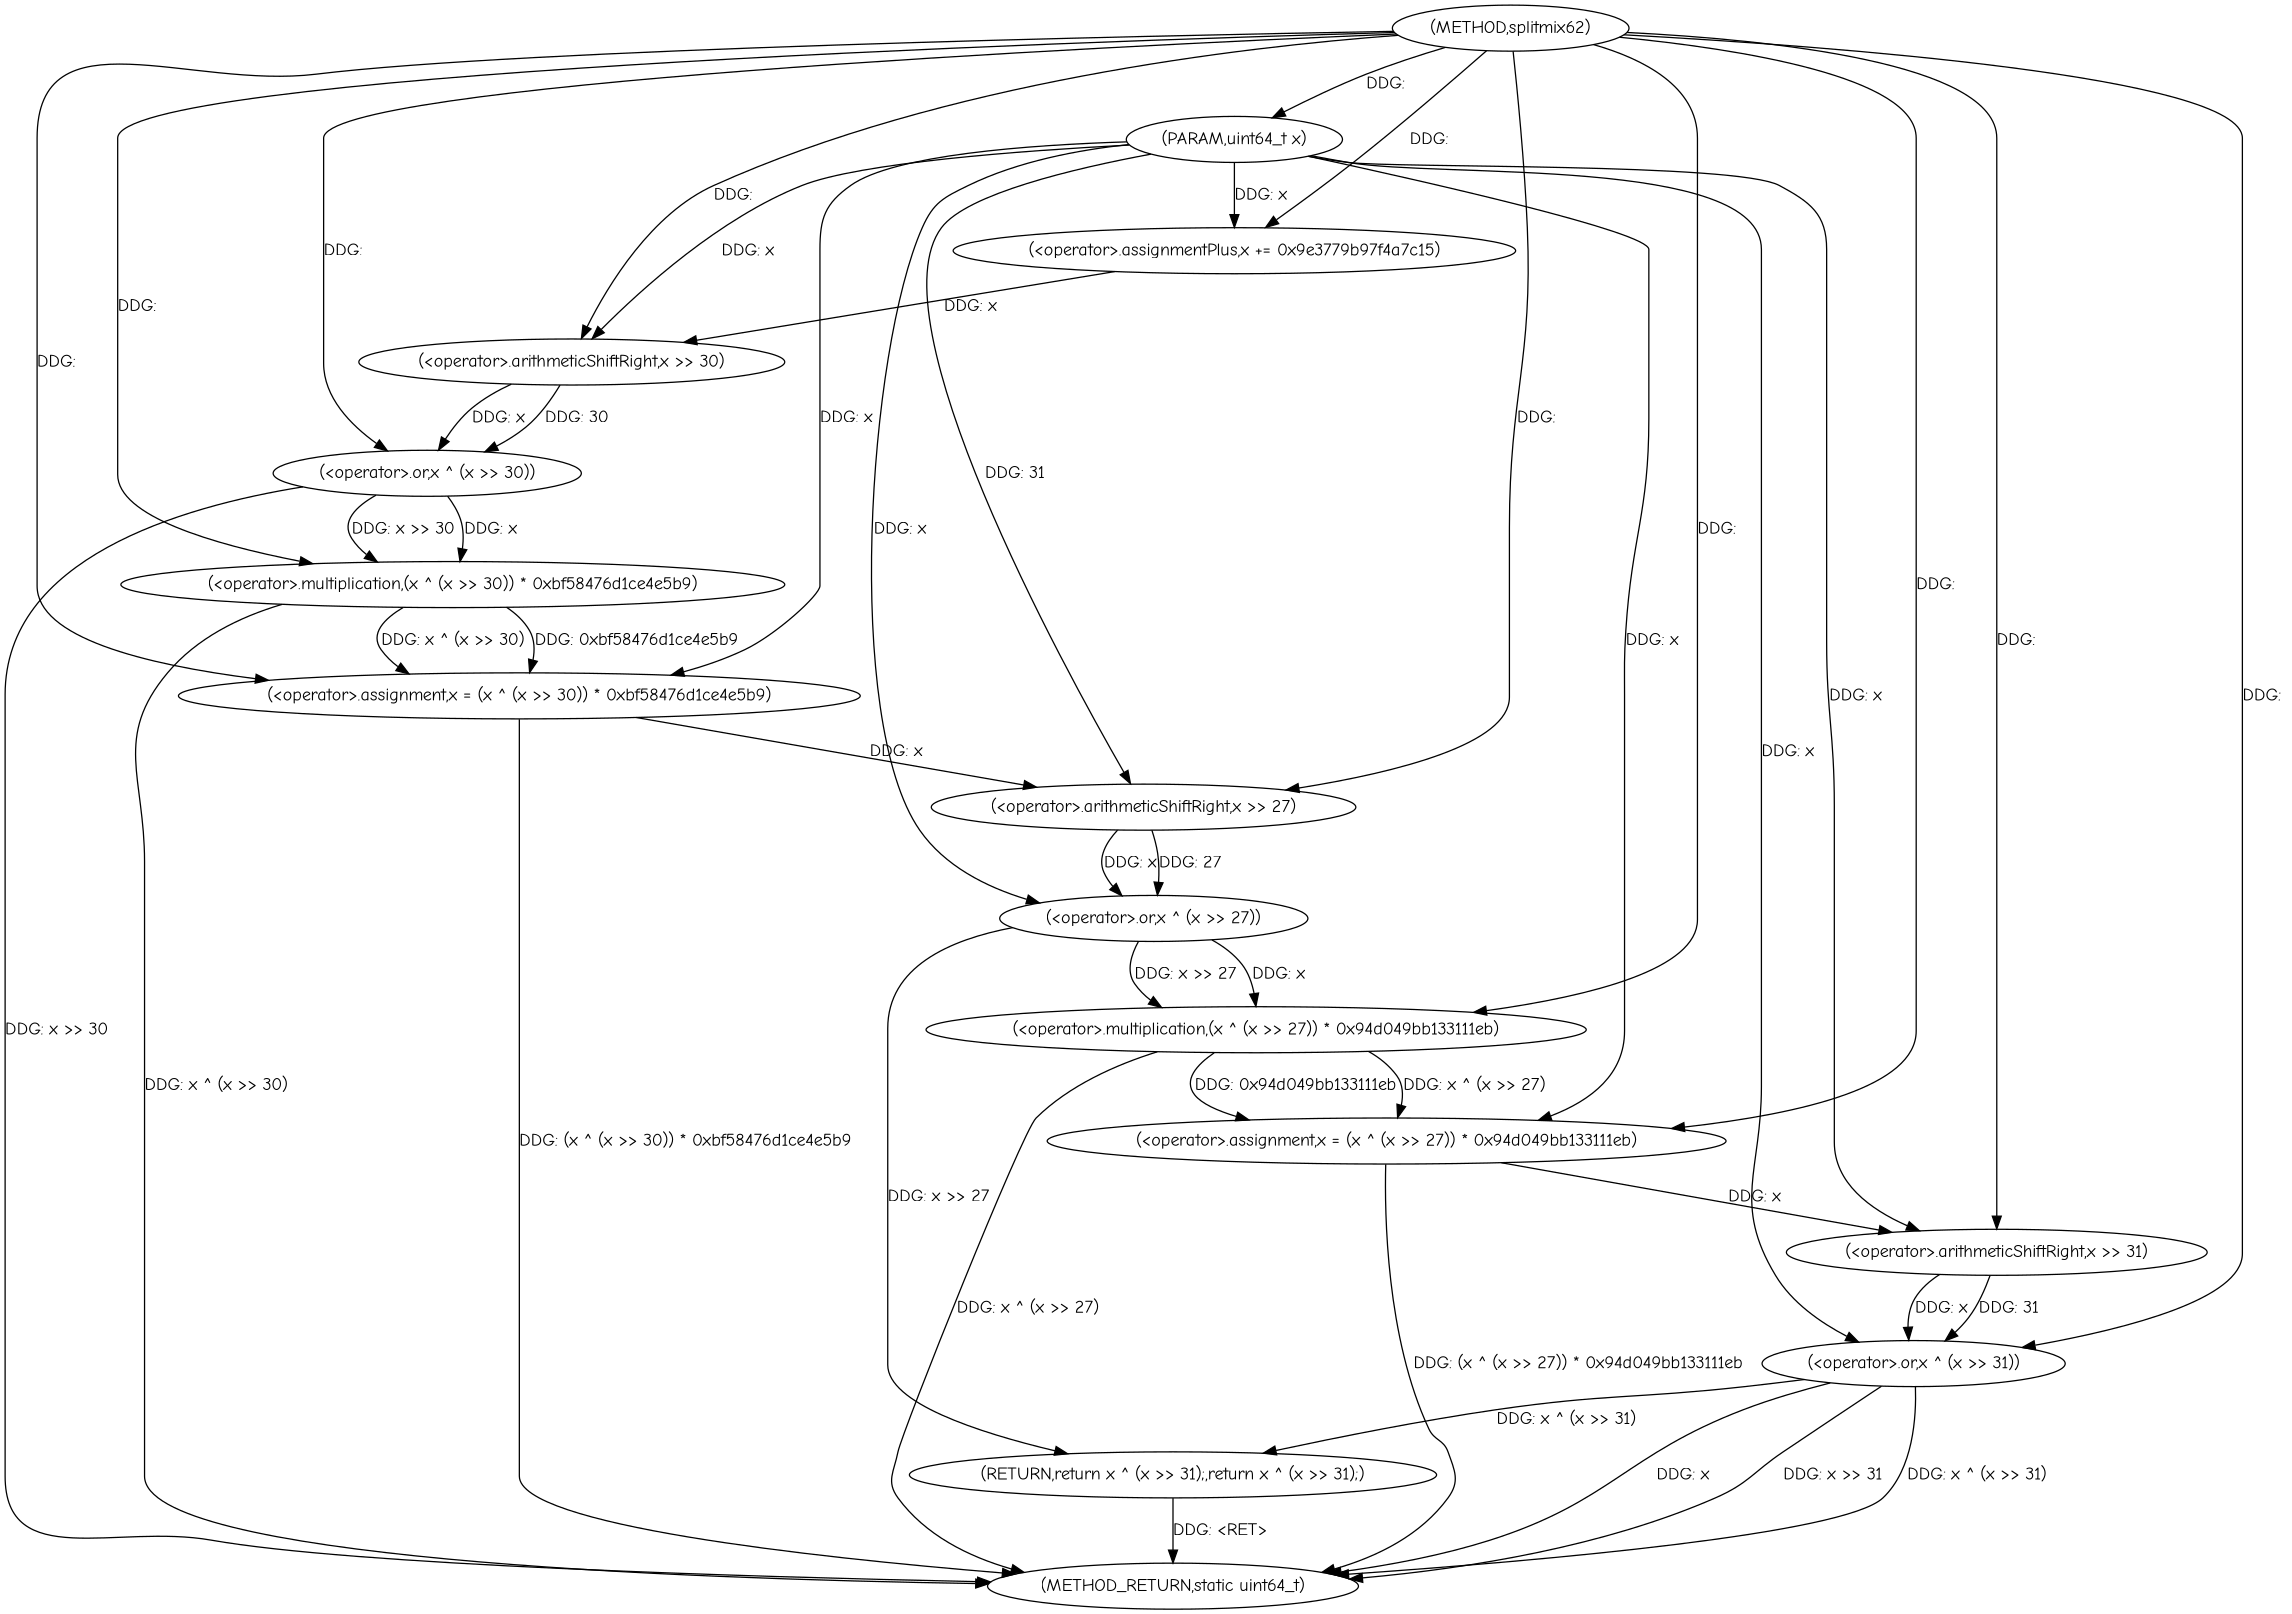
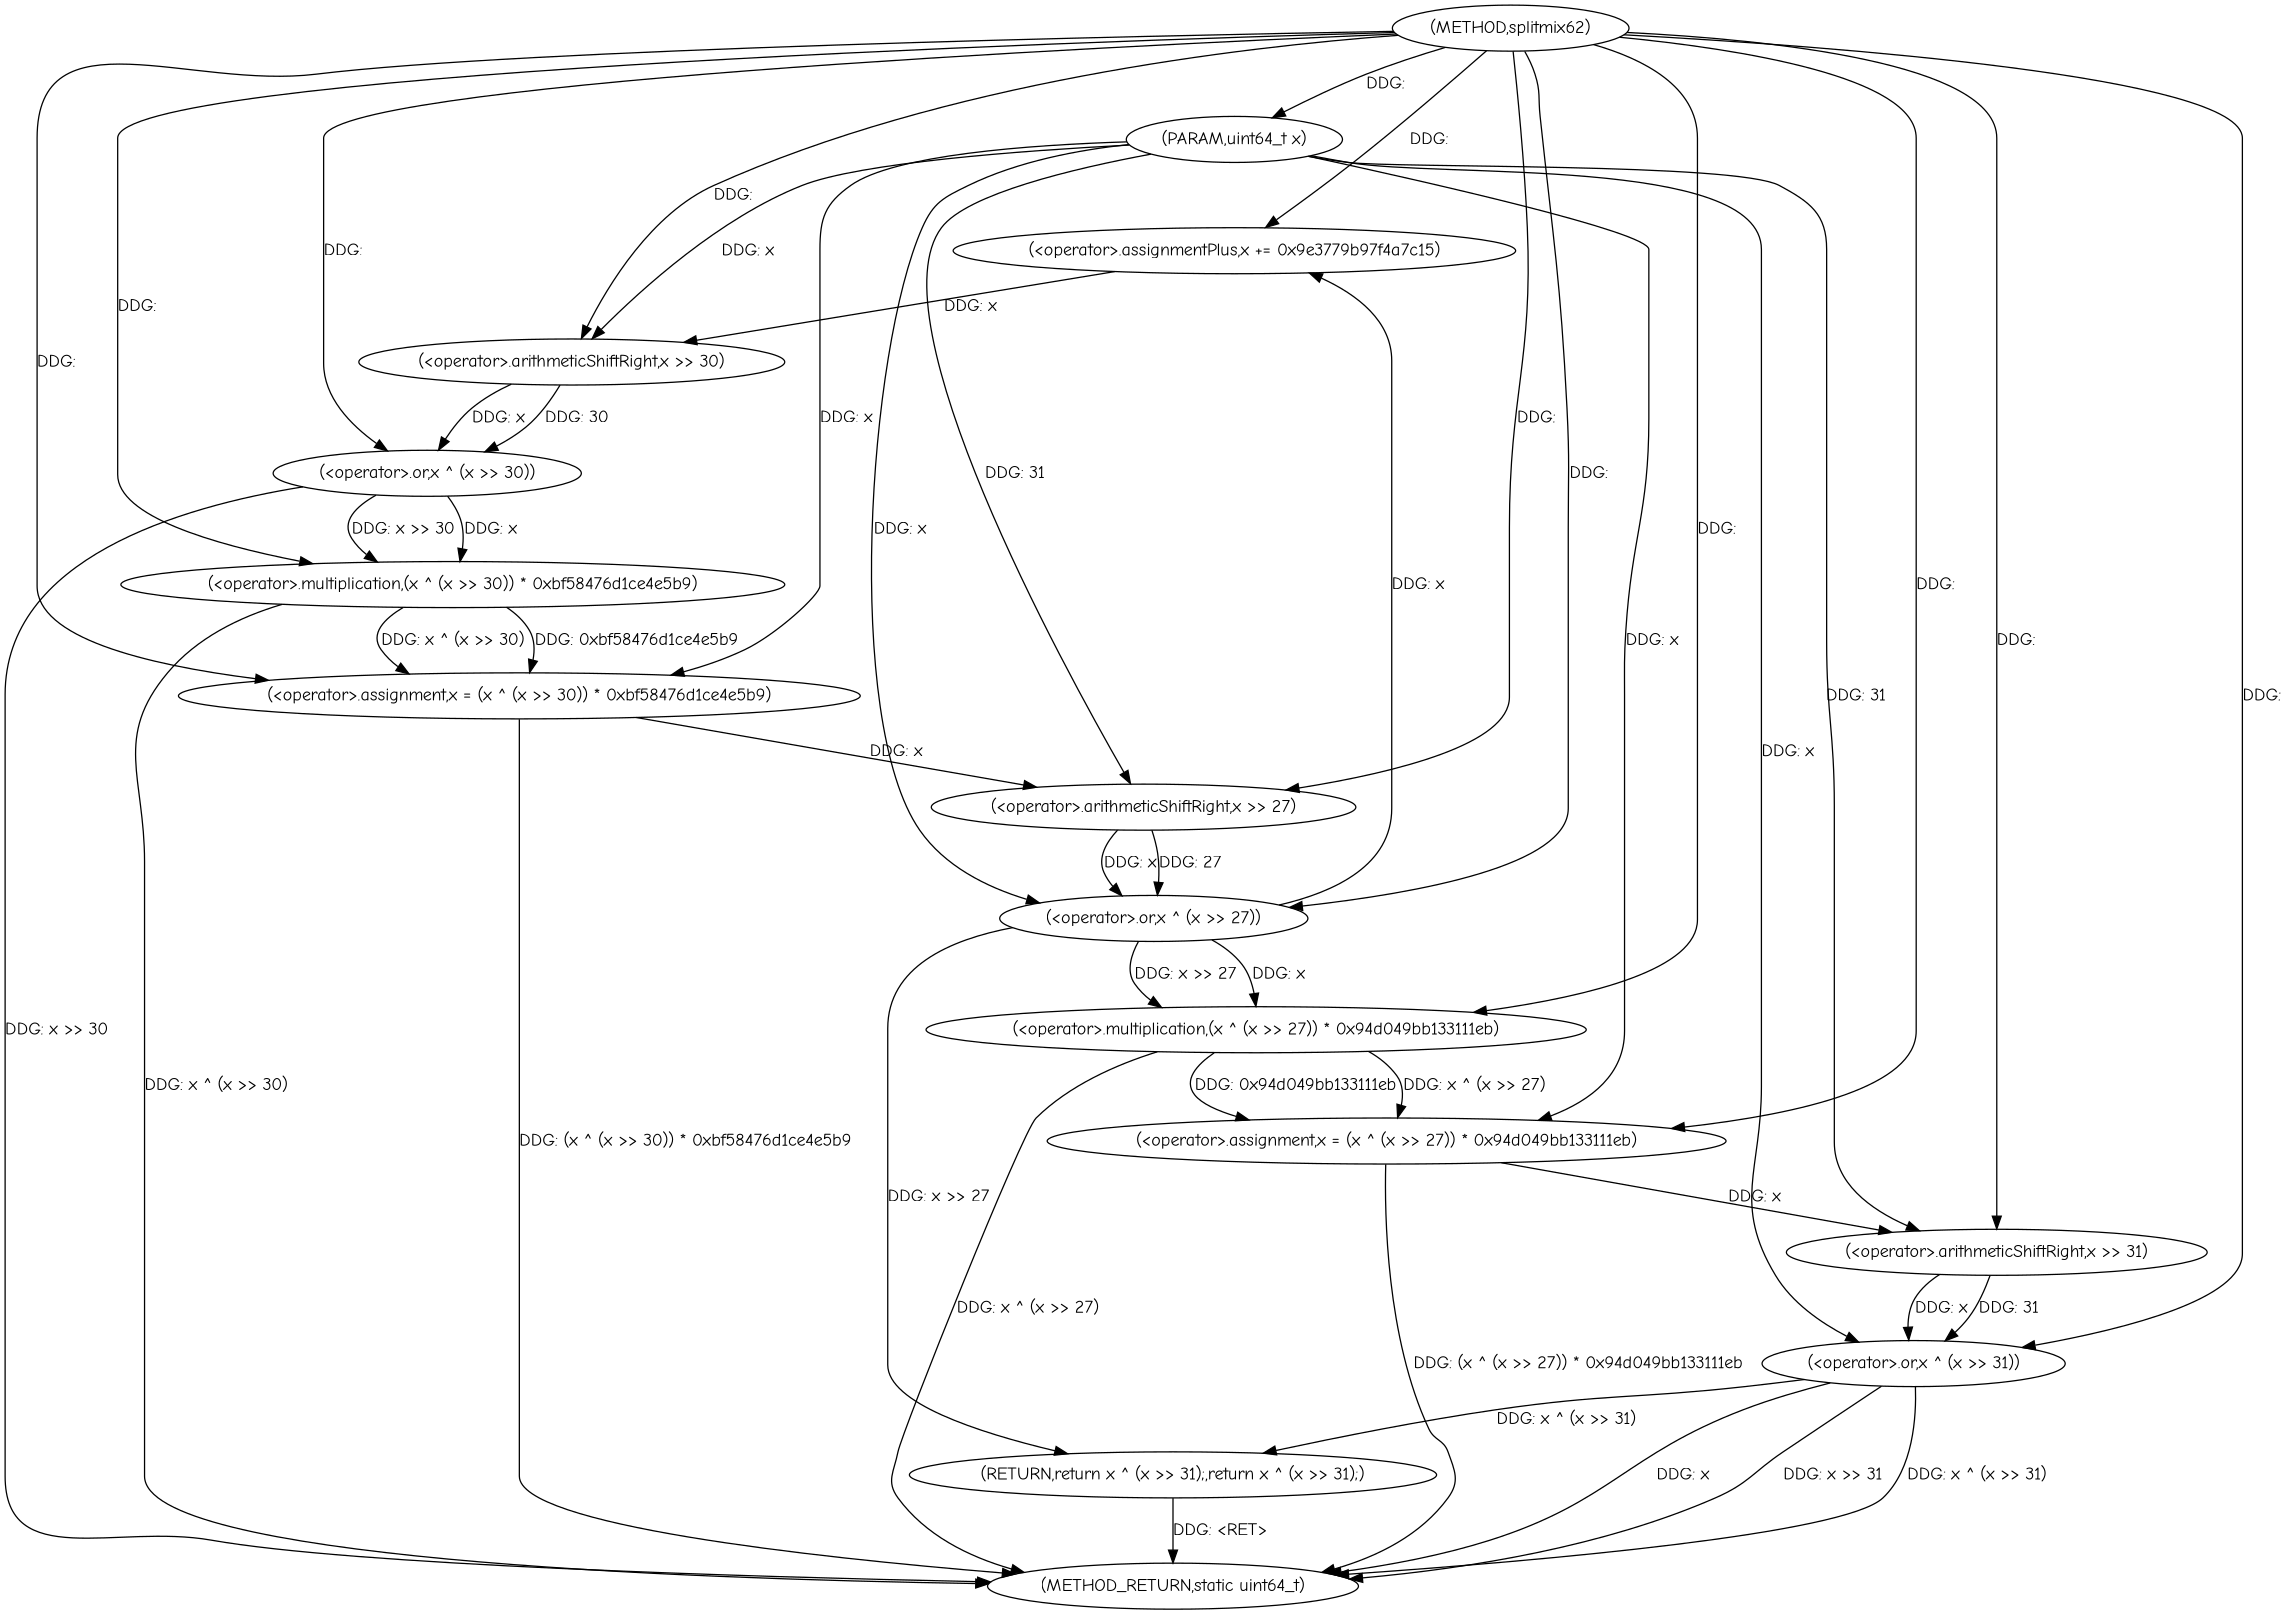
edge "(PARAM,uint64_t x)" -> "(<operator>.assignmentPlus,x += 0x9e3779b97f4a7c15)": now "(<operator>.or,x ^ (x >> 27))" -> "(<operator>.assignmentPlus,x += 0x9e3779b97f4a7c15)"
edge "(METHOD,splitmix62)" -> "(<operator>.or,x ^ (x >> 27))": added, label "DDG:"
edge "(PARAM,uint64_t x)" -> "(<operator>.arithmeticShiftRight,x >> 31)": label "DDG: x" -> "DDG: 31"
